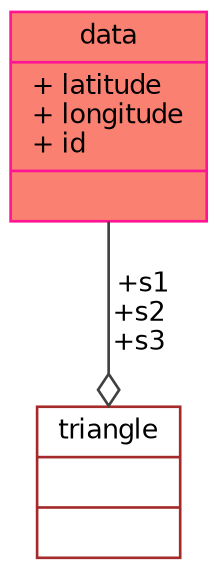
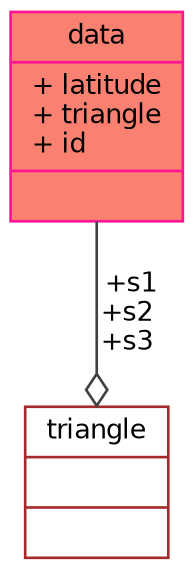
node "data": text "+ longitude" -> "+ triangle"
